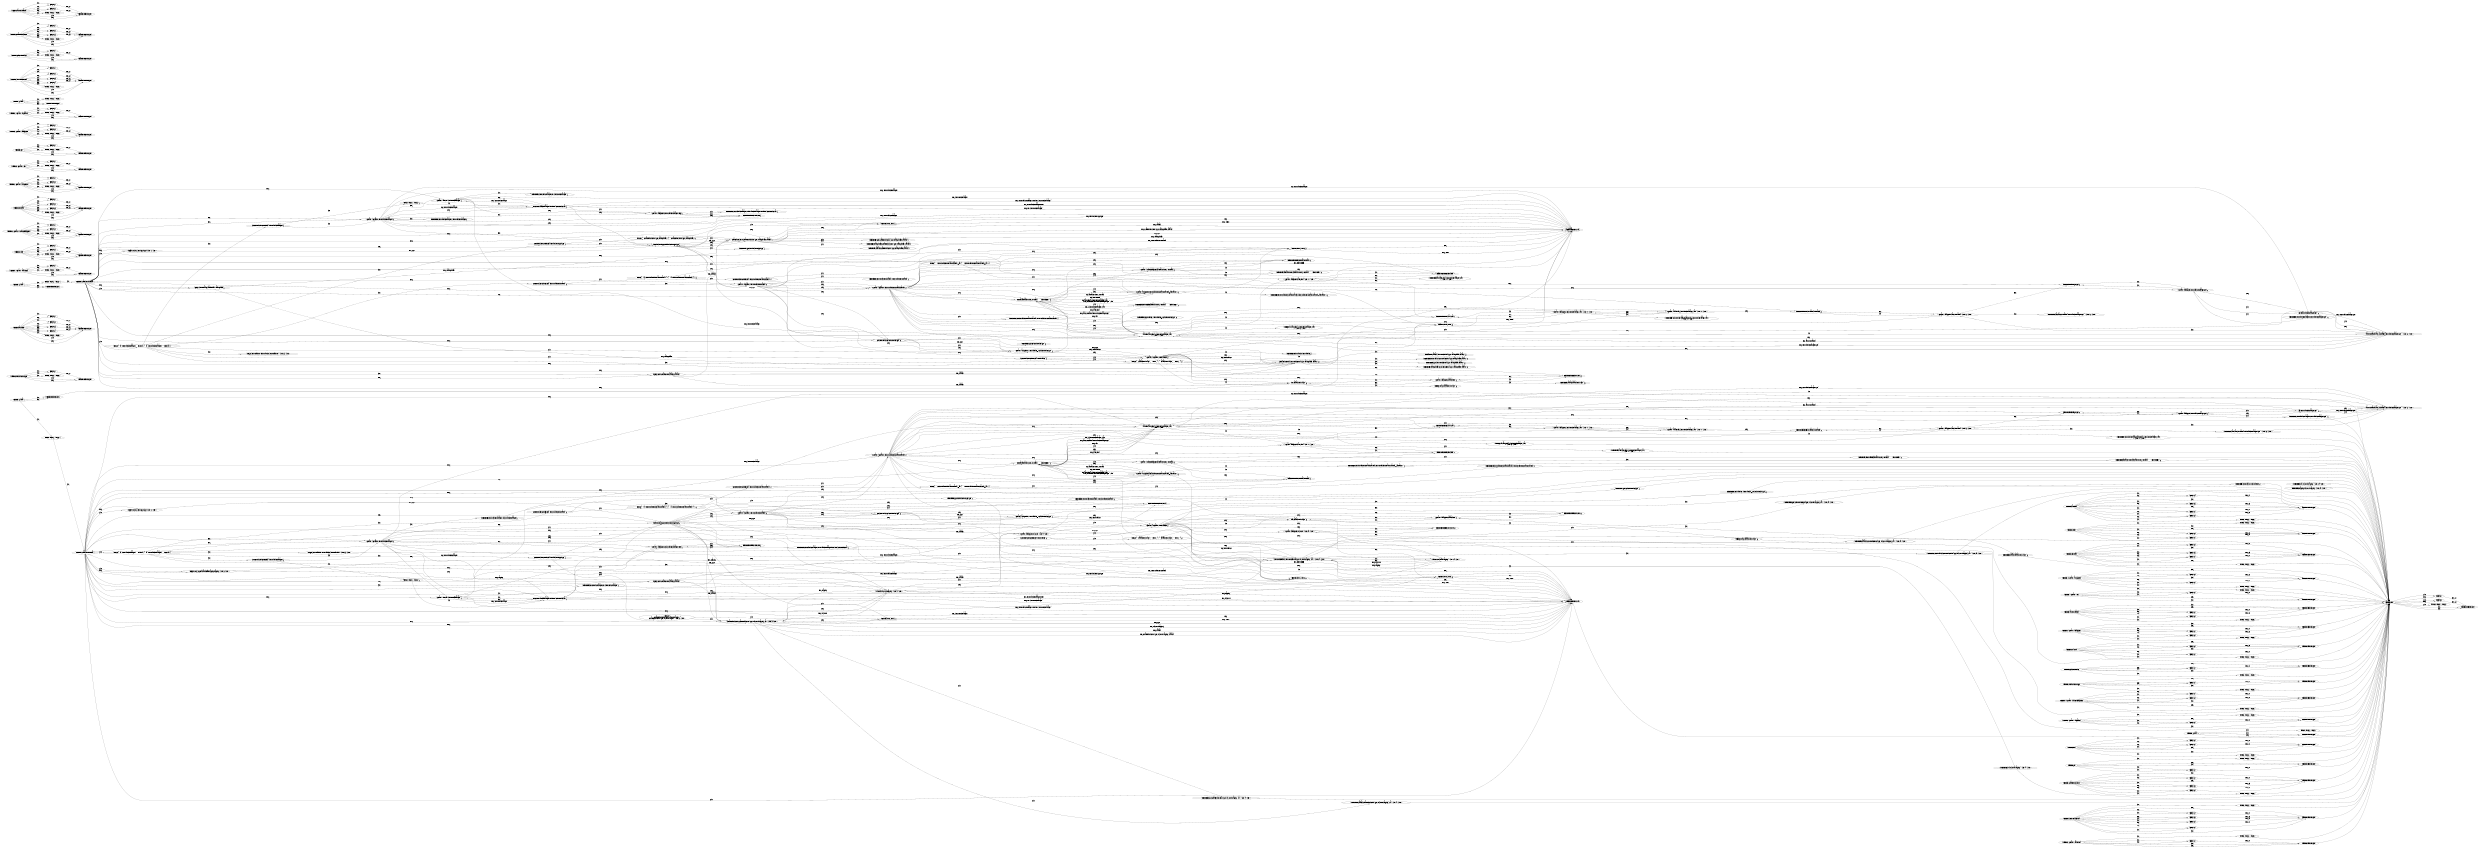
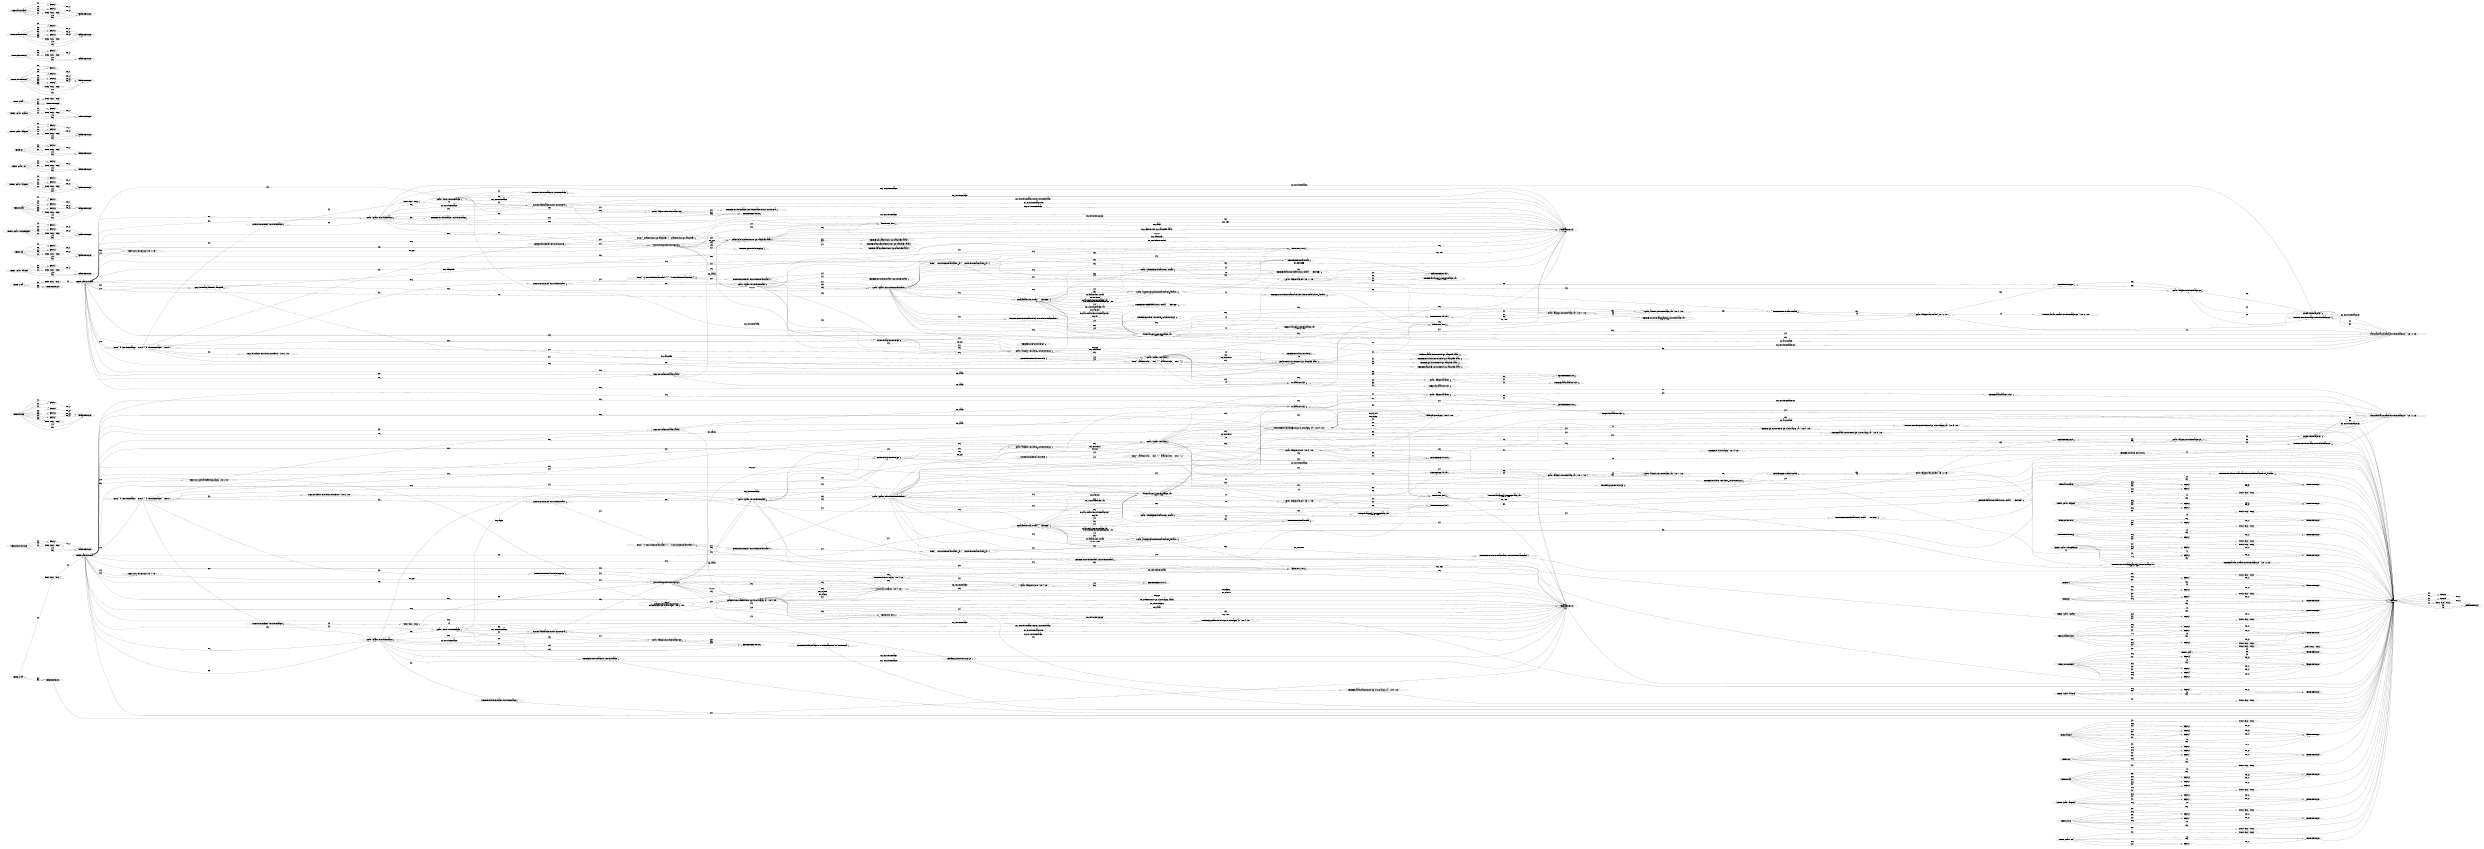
edge "<(<operator>.fieldAccess,std::move)<SUB>29</SUB>>" -> "<(IDENTIFIER,std,std::move(mapping))<SUB>29</SUB>>": added, label "AST:"
node "<(IDENTIFIER,mapping,std::move(mapping))<SUB>29</SUB>>": removed
edge "<(<operator>.fieldAccess,std::move)<SUB>9</SUB>>" -> "<(IDENTIFIER,std,std::move(mapping))<SUB>9</SUB>>": reversed
edge "<(std.move,std::move(mapping))<SUB>9</SUB>>" -> "<(<operator>.fieldAccess,std::move)<SUB>9</SUB>>": label "AST: " -> "DDG: SensorDeviceManager"
